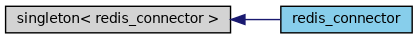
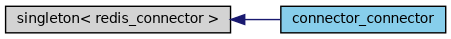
node "redis_connector": label "redis_connector" -> "connector_connector"
